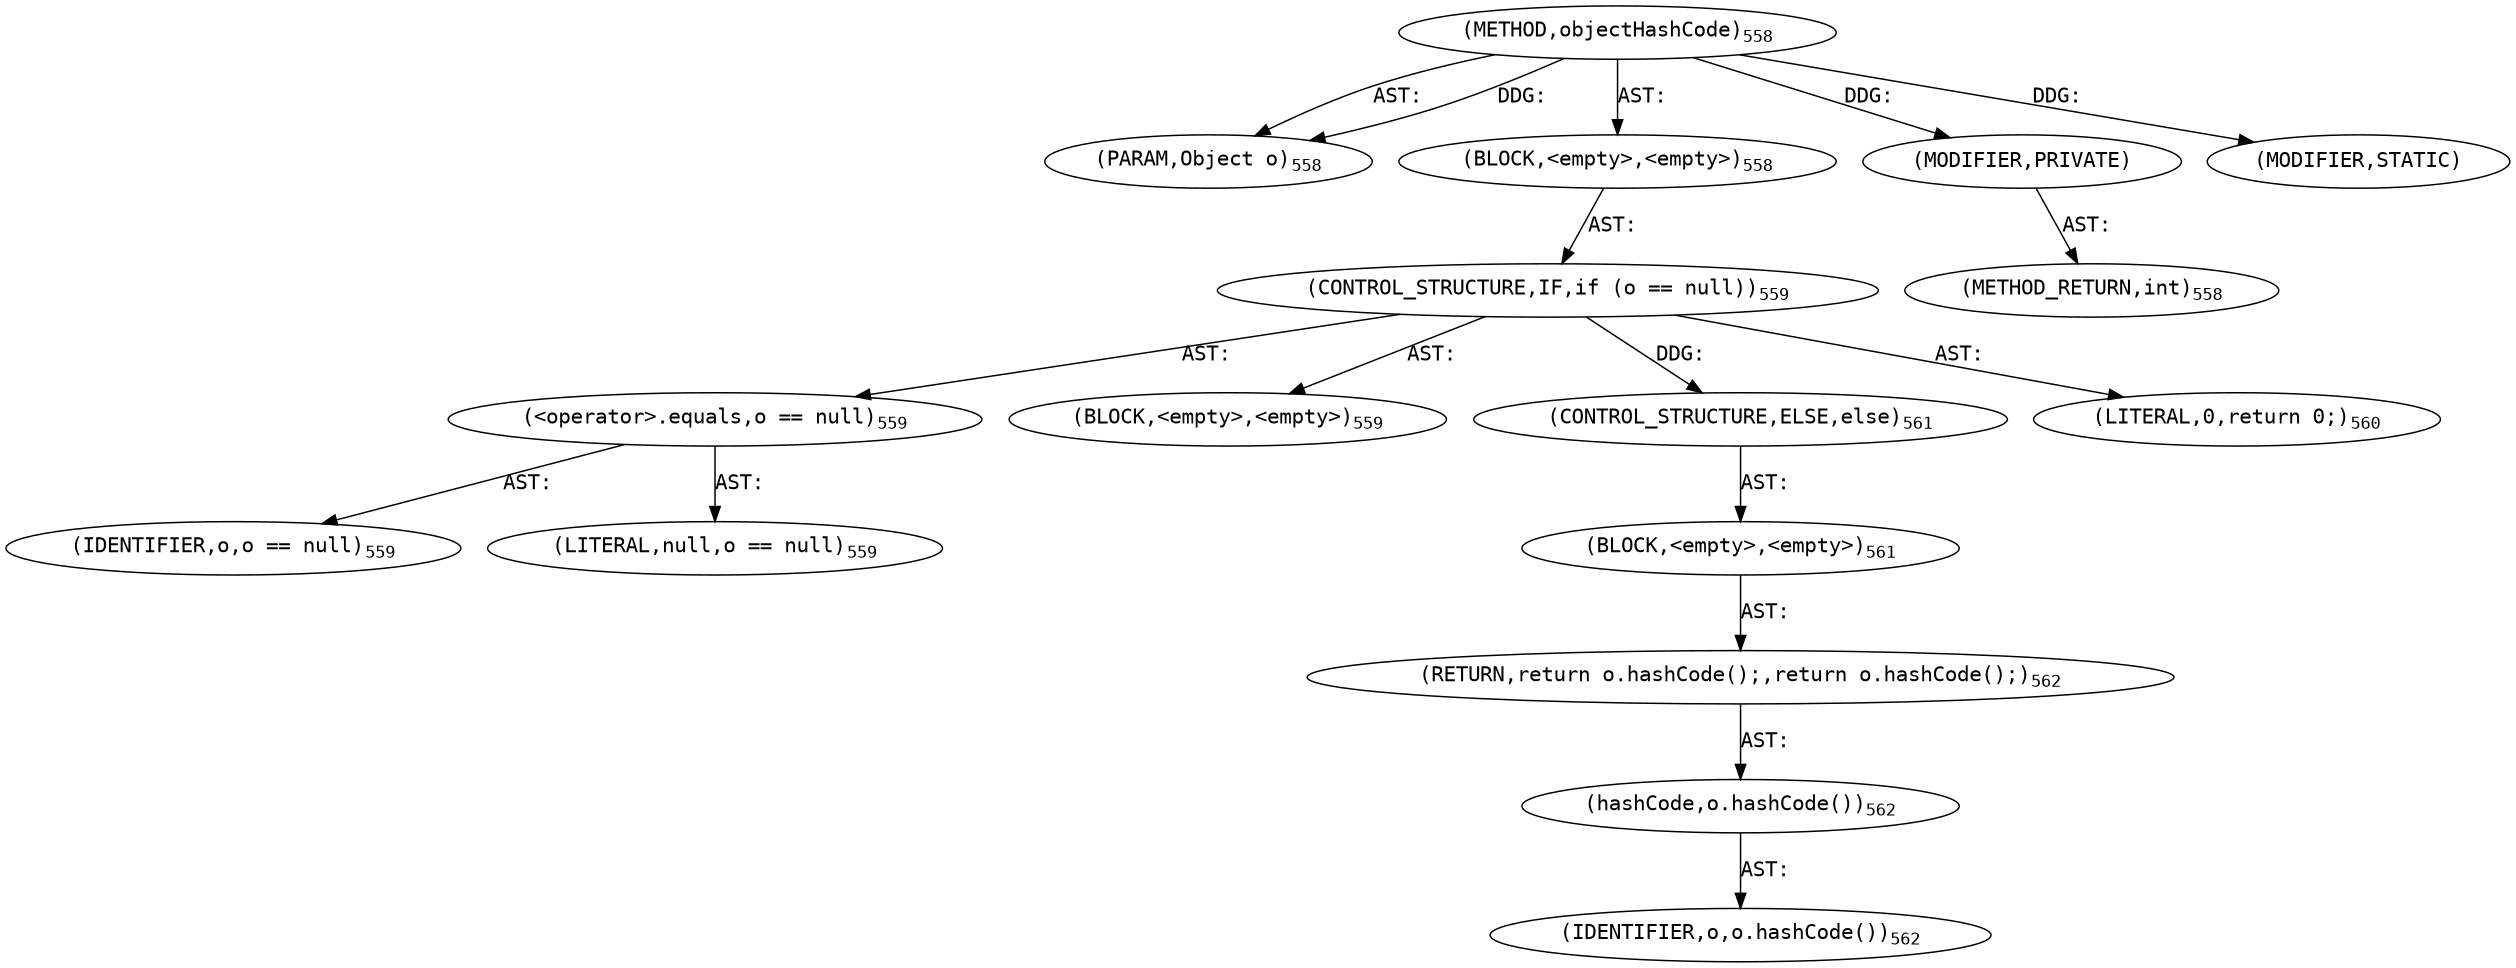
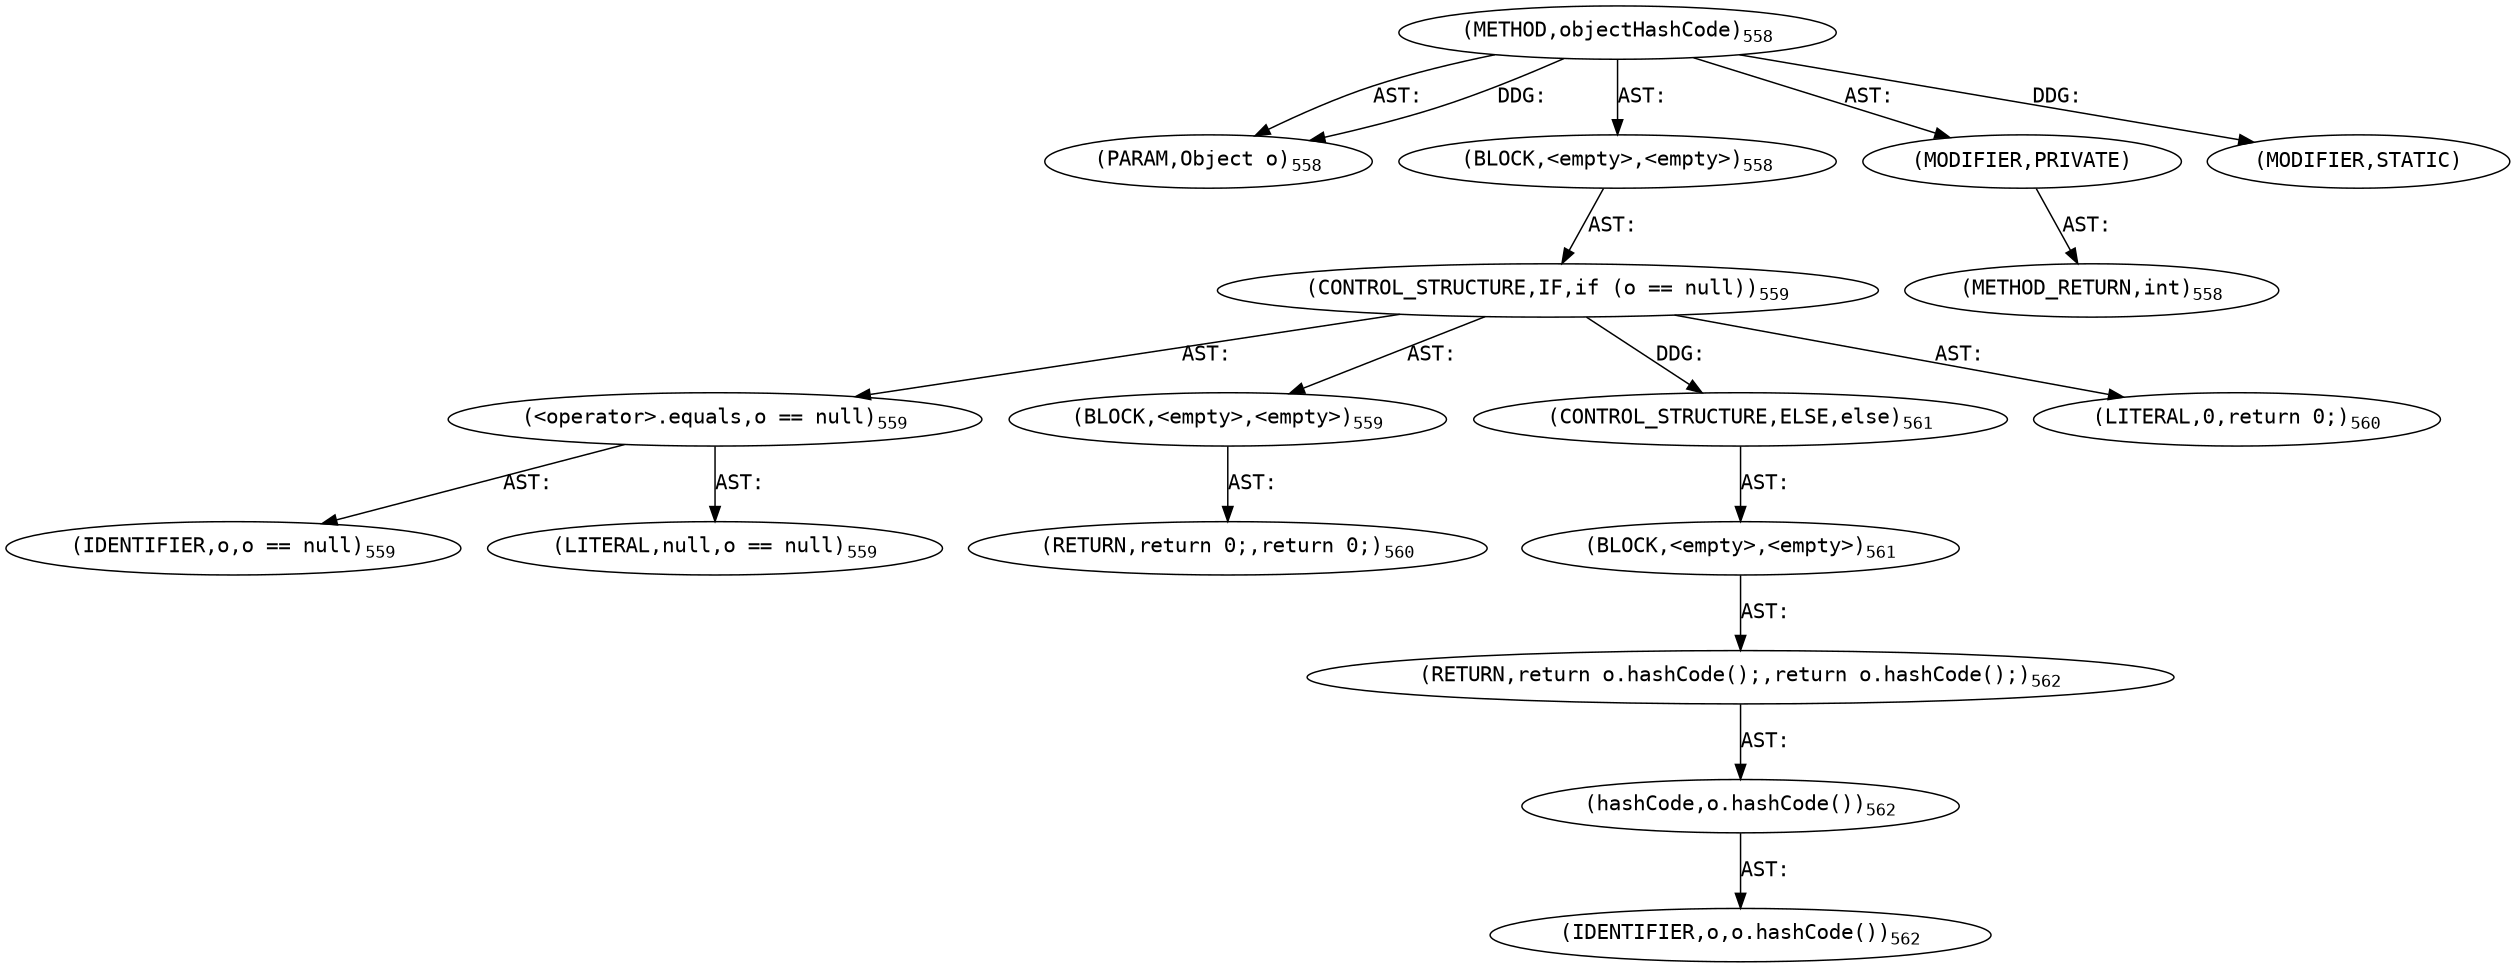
edge "(METHOD,objectHashCode)" -> "(MODIFIER,PRIVATE)": label "DDG: " -> "AST: "
node "(RETURN,return 0;,return 0;)": added
